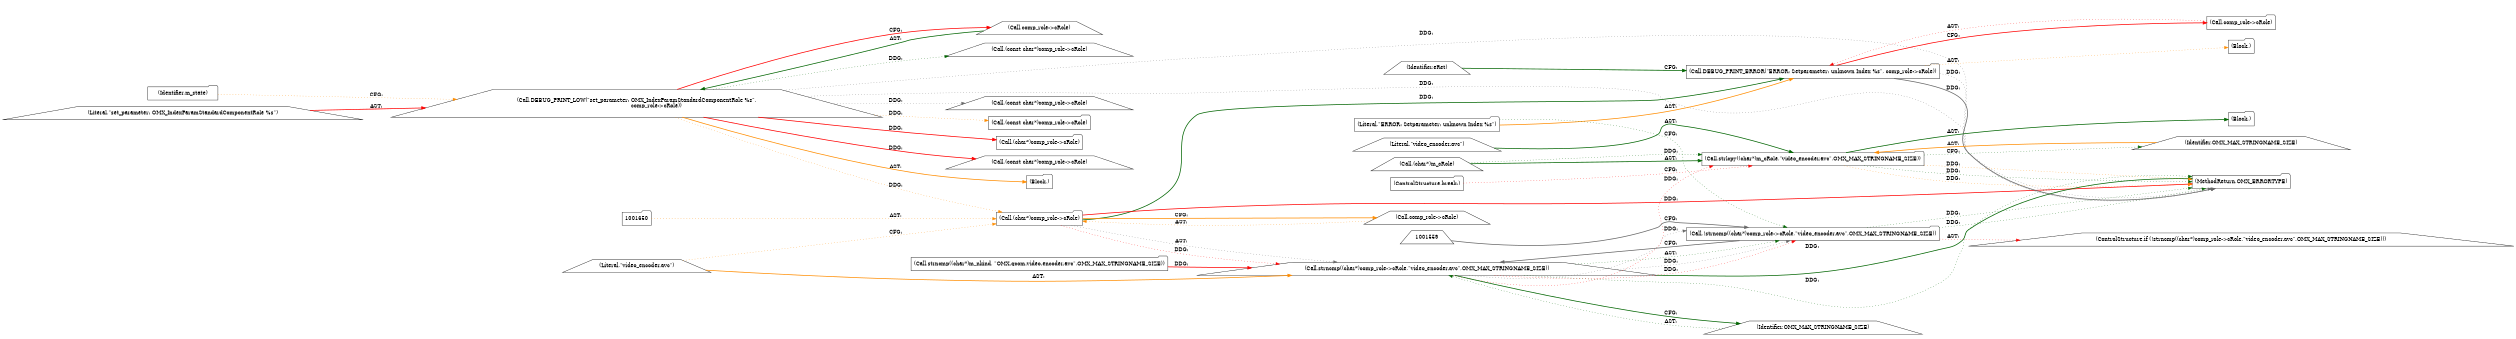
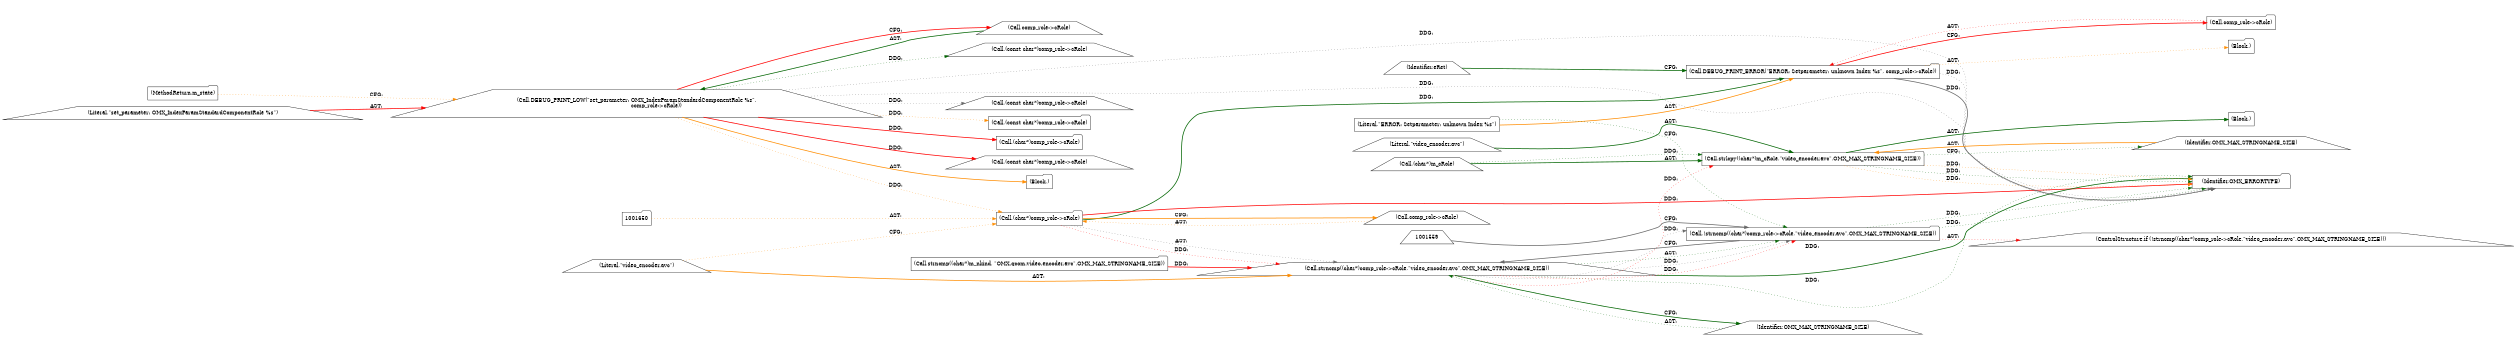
node "(Identifier,m_state)": label "(Identifier,m_state)" -> "(MethodReturn,m_state)"
node "(MethodReturn,OMX_ERRORTYPE)": label "(MethodReturn,OMX_ERRORTYPE)" -> "(Identifier,OMX_ERRORTYPE)"
node "(ControlStructure,break;)": removed
